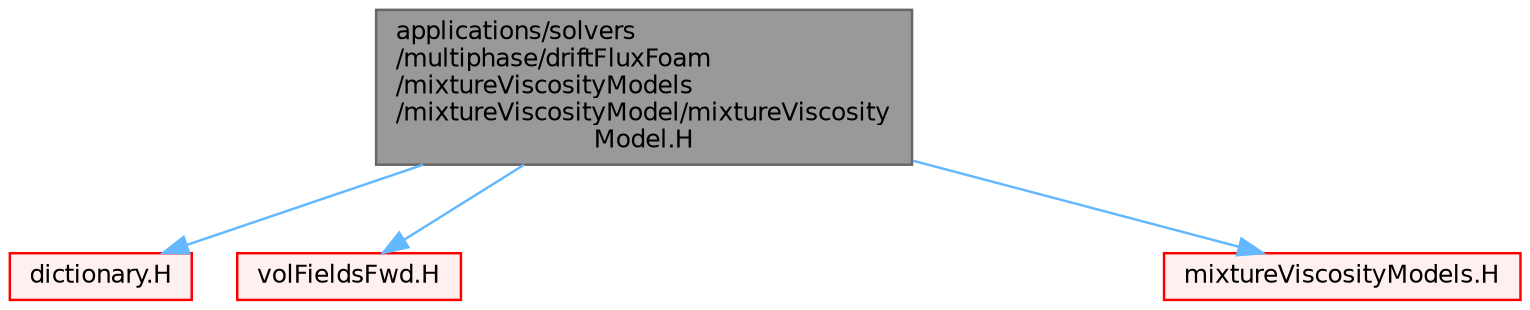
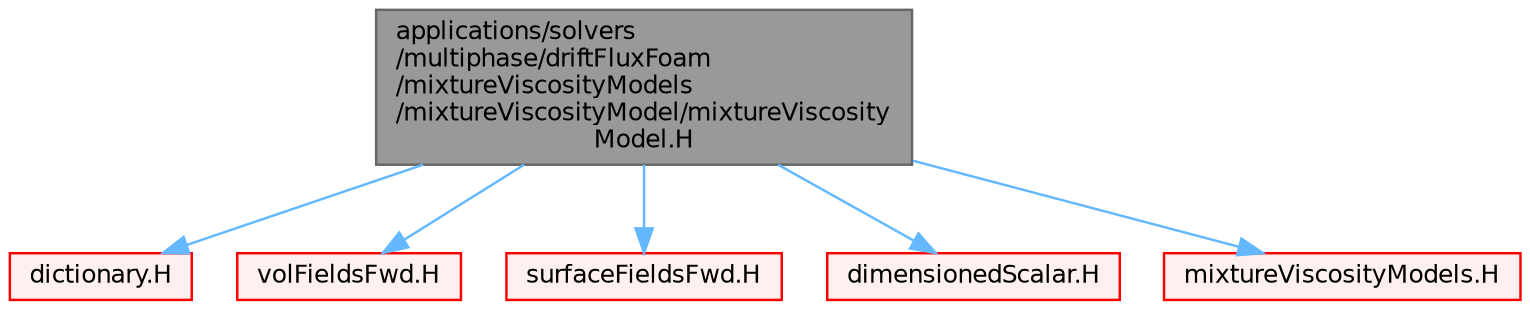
node "surfaceFieldsFwd.H": added
node "dimensionedScalar.H": added
